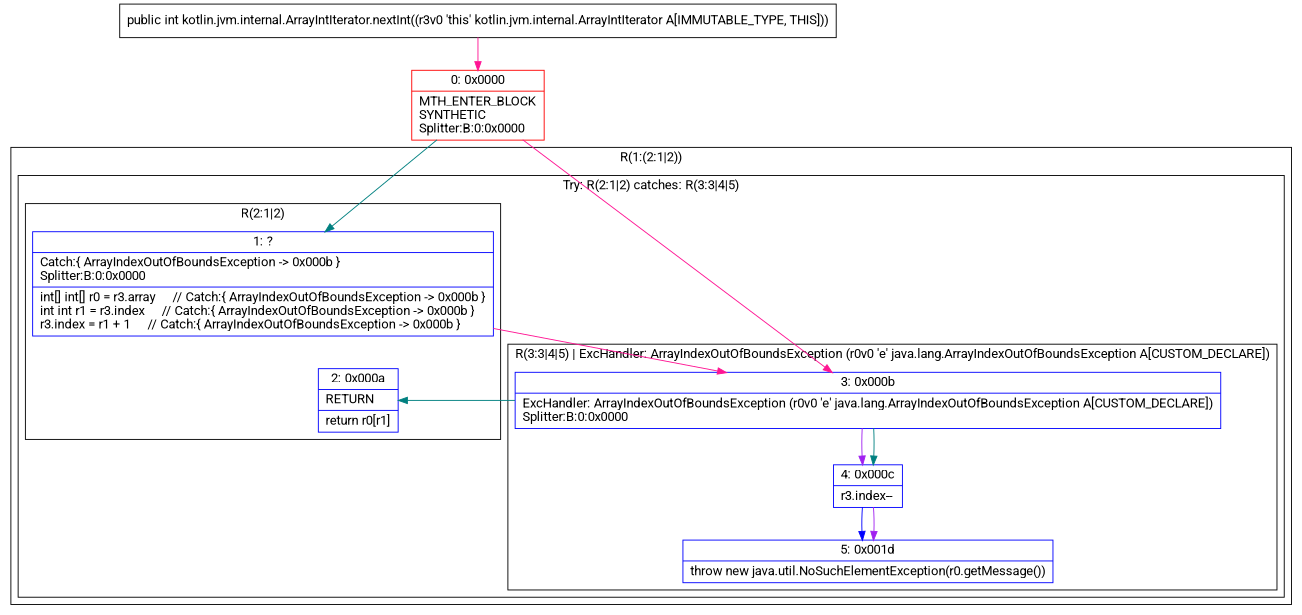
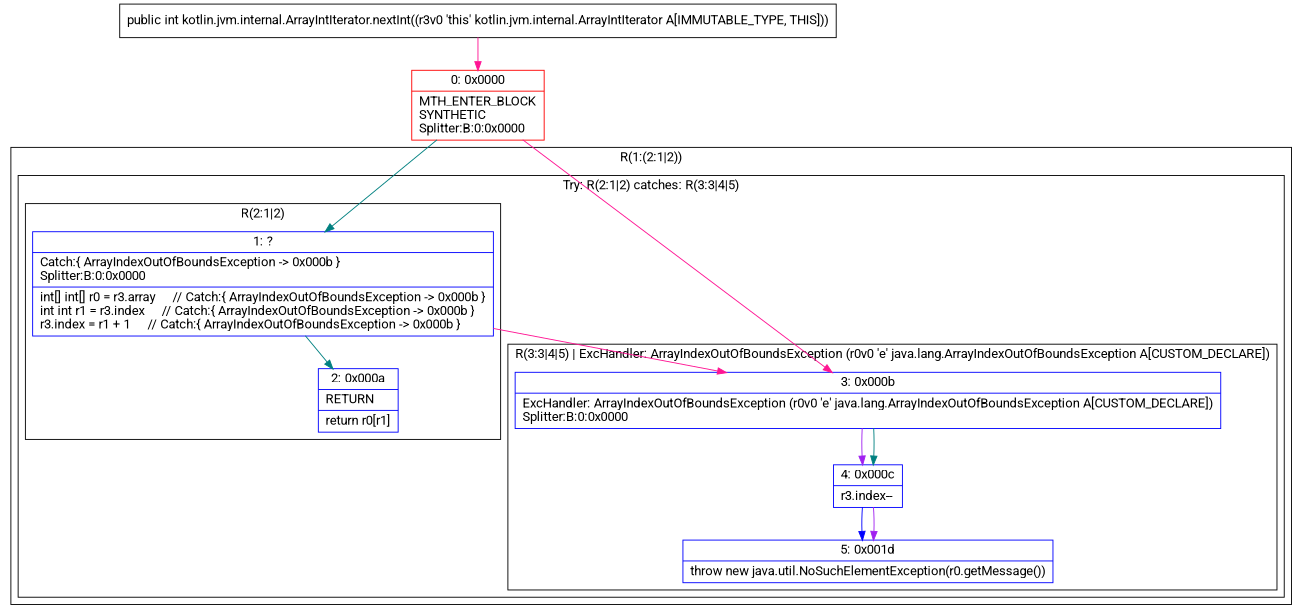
edge "3: 0x000b" -> "2: 0x000a": now "1: ?" -> "2: 0x000a"
